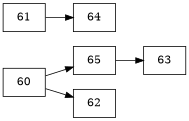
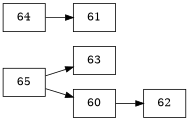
edge "61" -> "64": reversed
edge "60" -> "65": reversed
